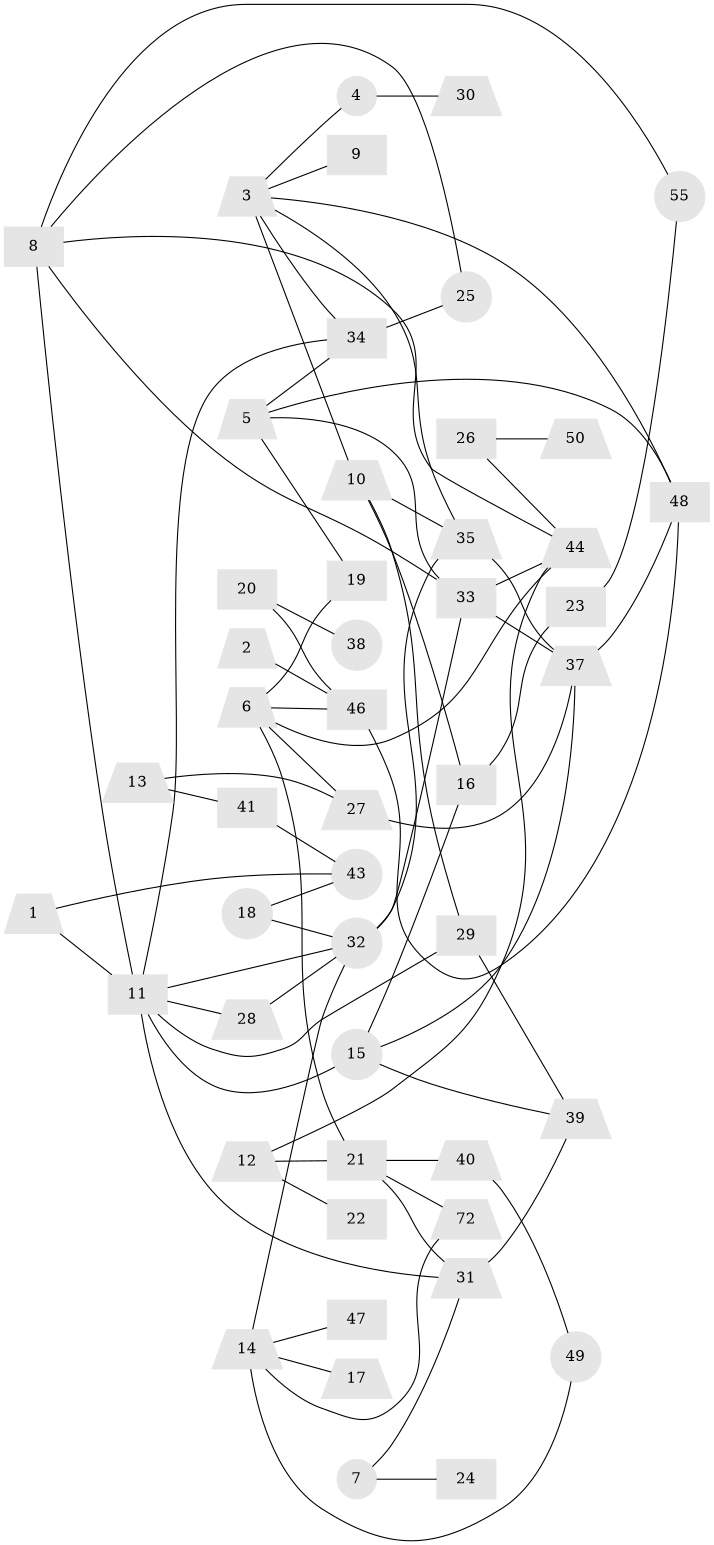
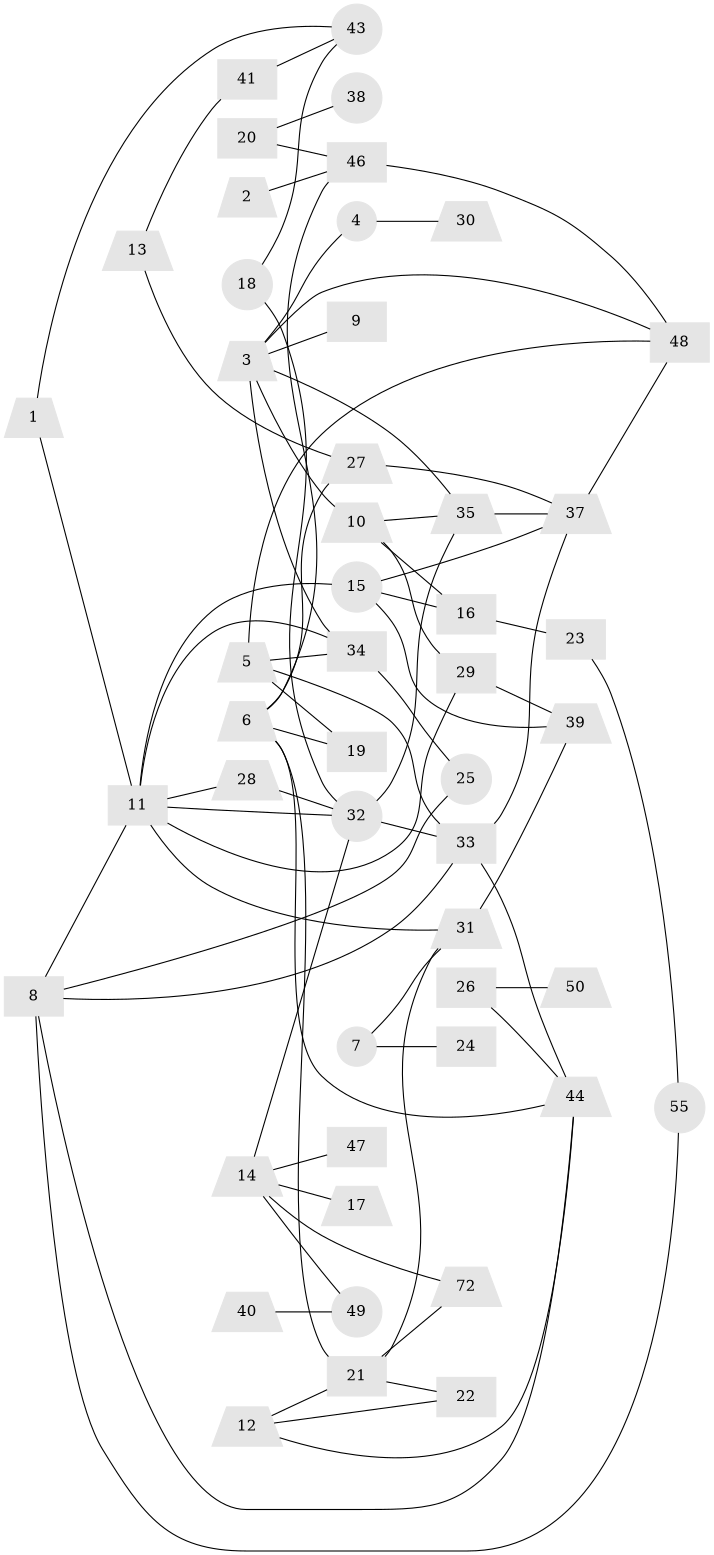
edge "21" -- "40": now "21" -- "22"
